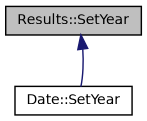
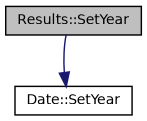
edge "Date::SetYear" -> "Results::SetYear": reversed
